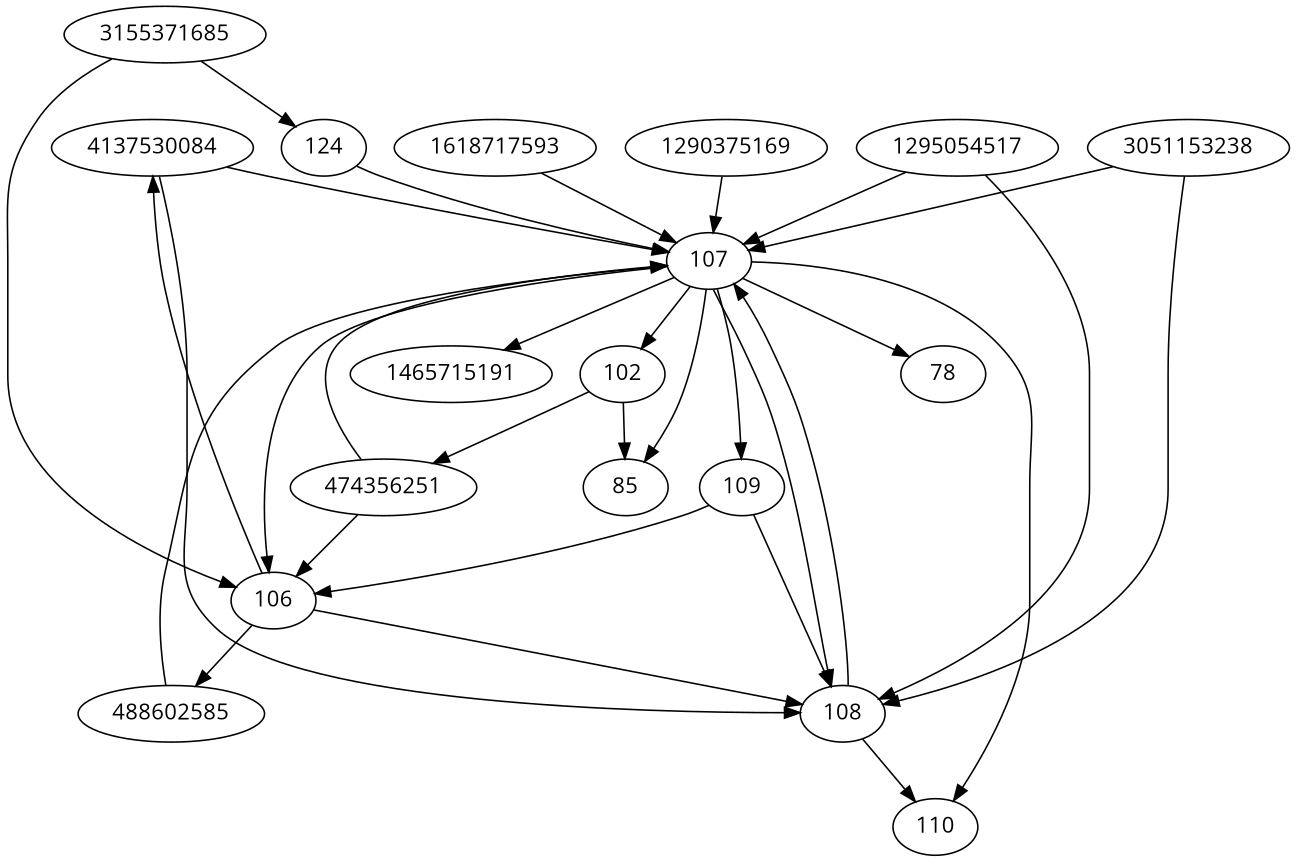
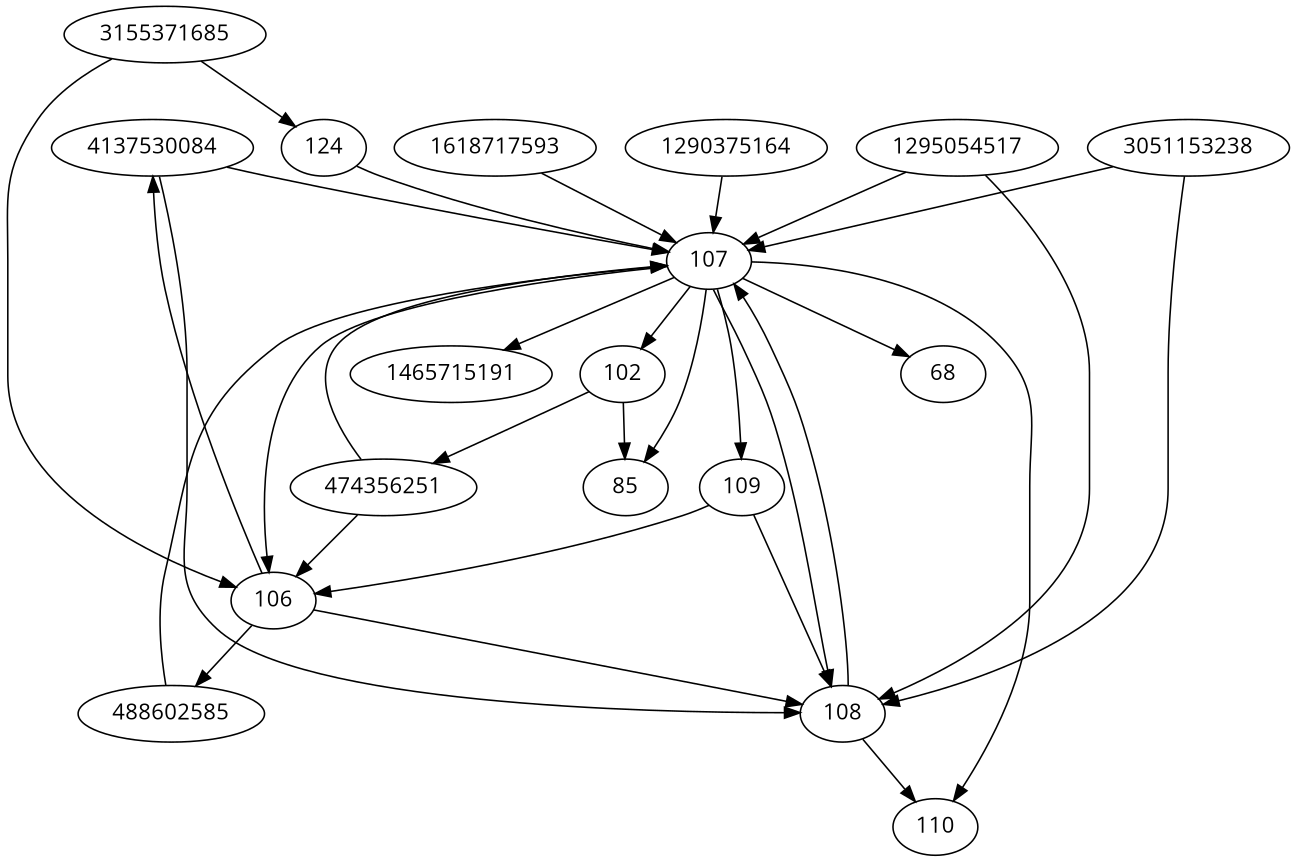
node "1290375169": label "1290375169" -> "1290375164"
node "78": label "78" -> "68"
